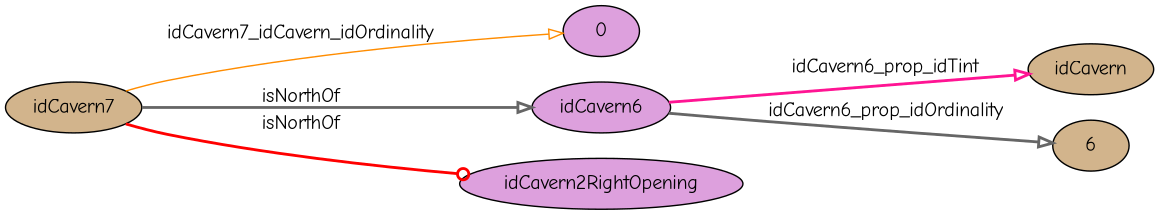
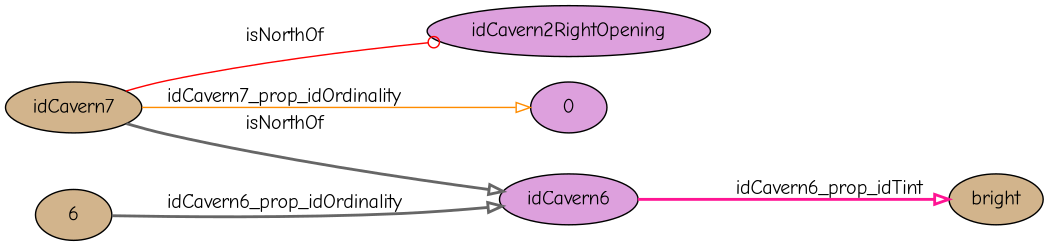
edge "idCavern7" -> "0": label "idCavern7_idCavern_idOrdinality" -> "idCavern7_prop_idOrdinality"
node "idCavern": label "idCavern" -> "bright"
edge "idCavern6" -> "6": reversed
edge "idCavern7" -> "idCavern2RightOpening": style bold -> solid
